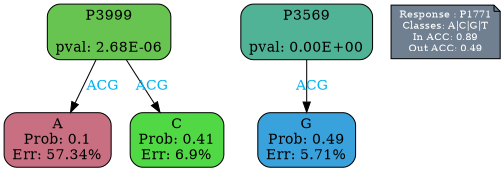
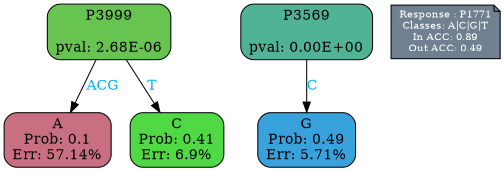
edge "P3999 pval: 2.68E-06" -> "C Prob: 0.41 Err: 6.9%": label "ACG" -> "T"
edge "P3569 pval: 0.00E+00" -> "G Prob: 0.49 Err: 5.71%": label "ACG" -> "C"
node "A Prob: 0.1 Err: 57.34%": label "A Prob: 0.1 Err: 57.34%" -> "A Prob: 0.1 Err: 57.14%"
